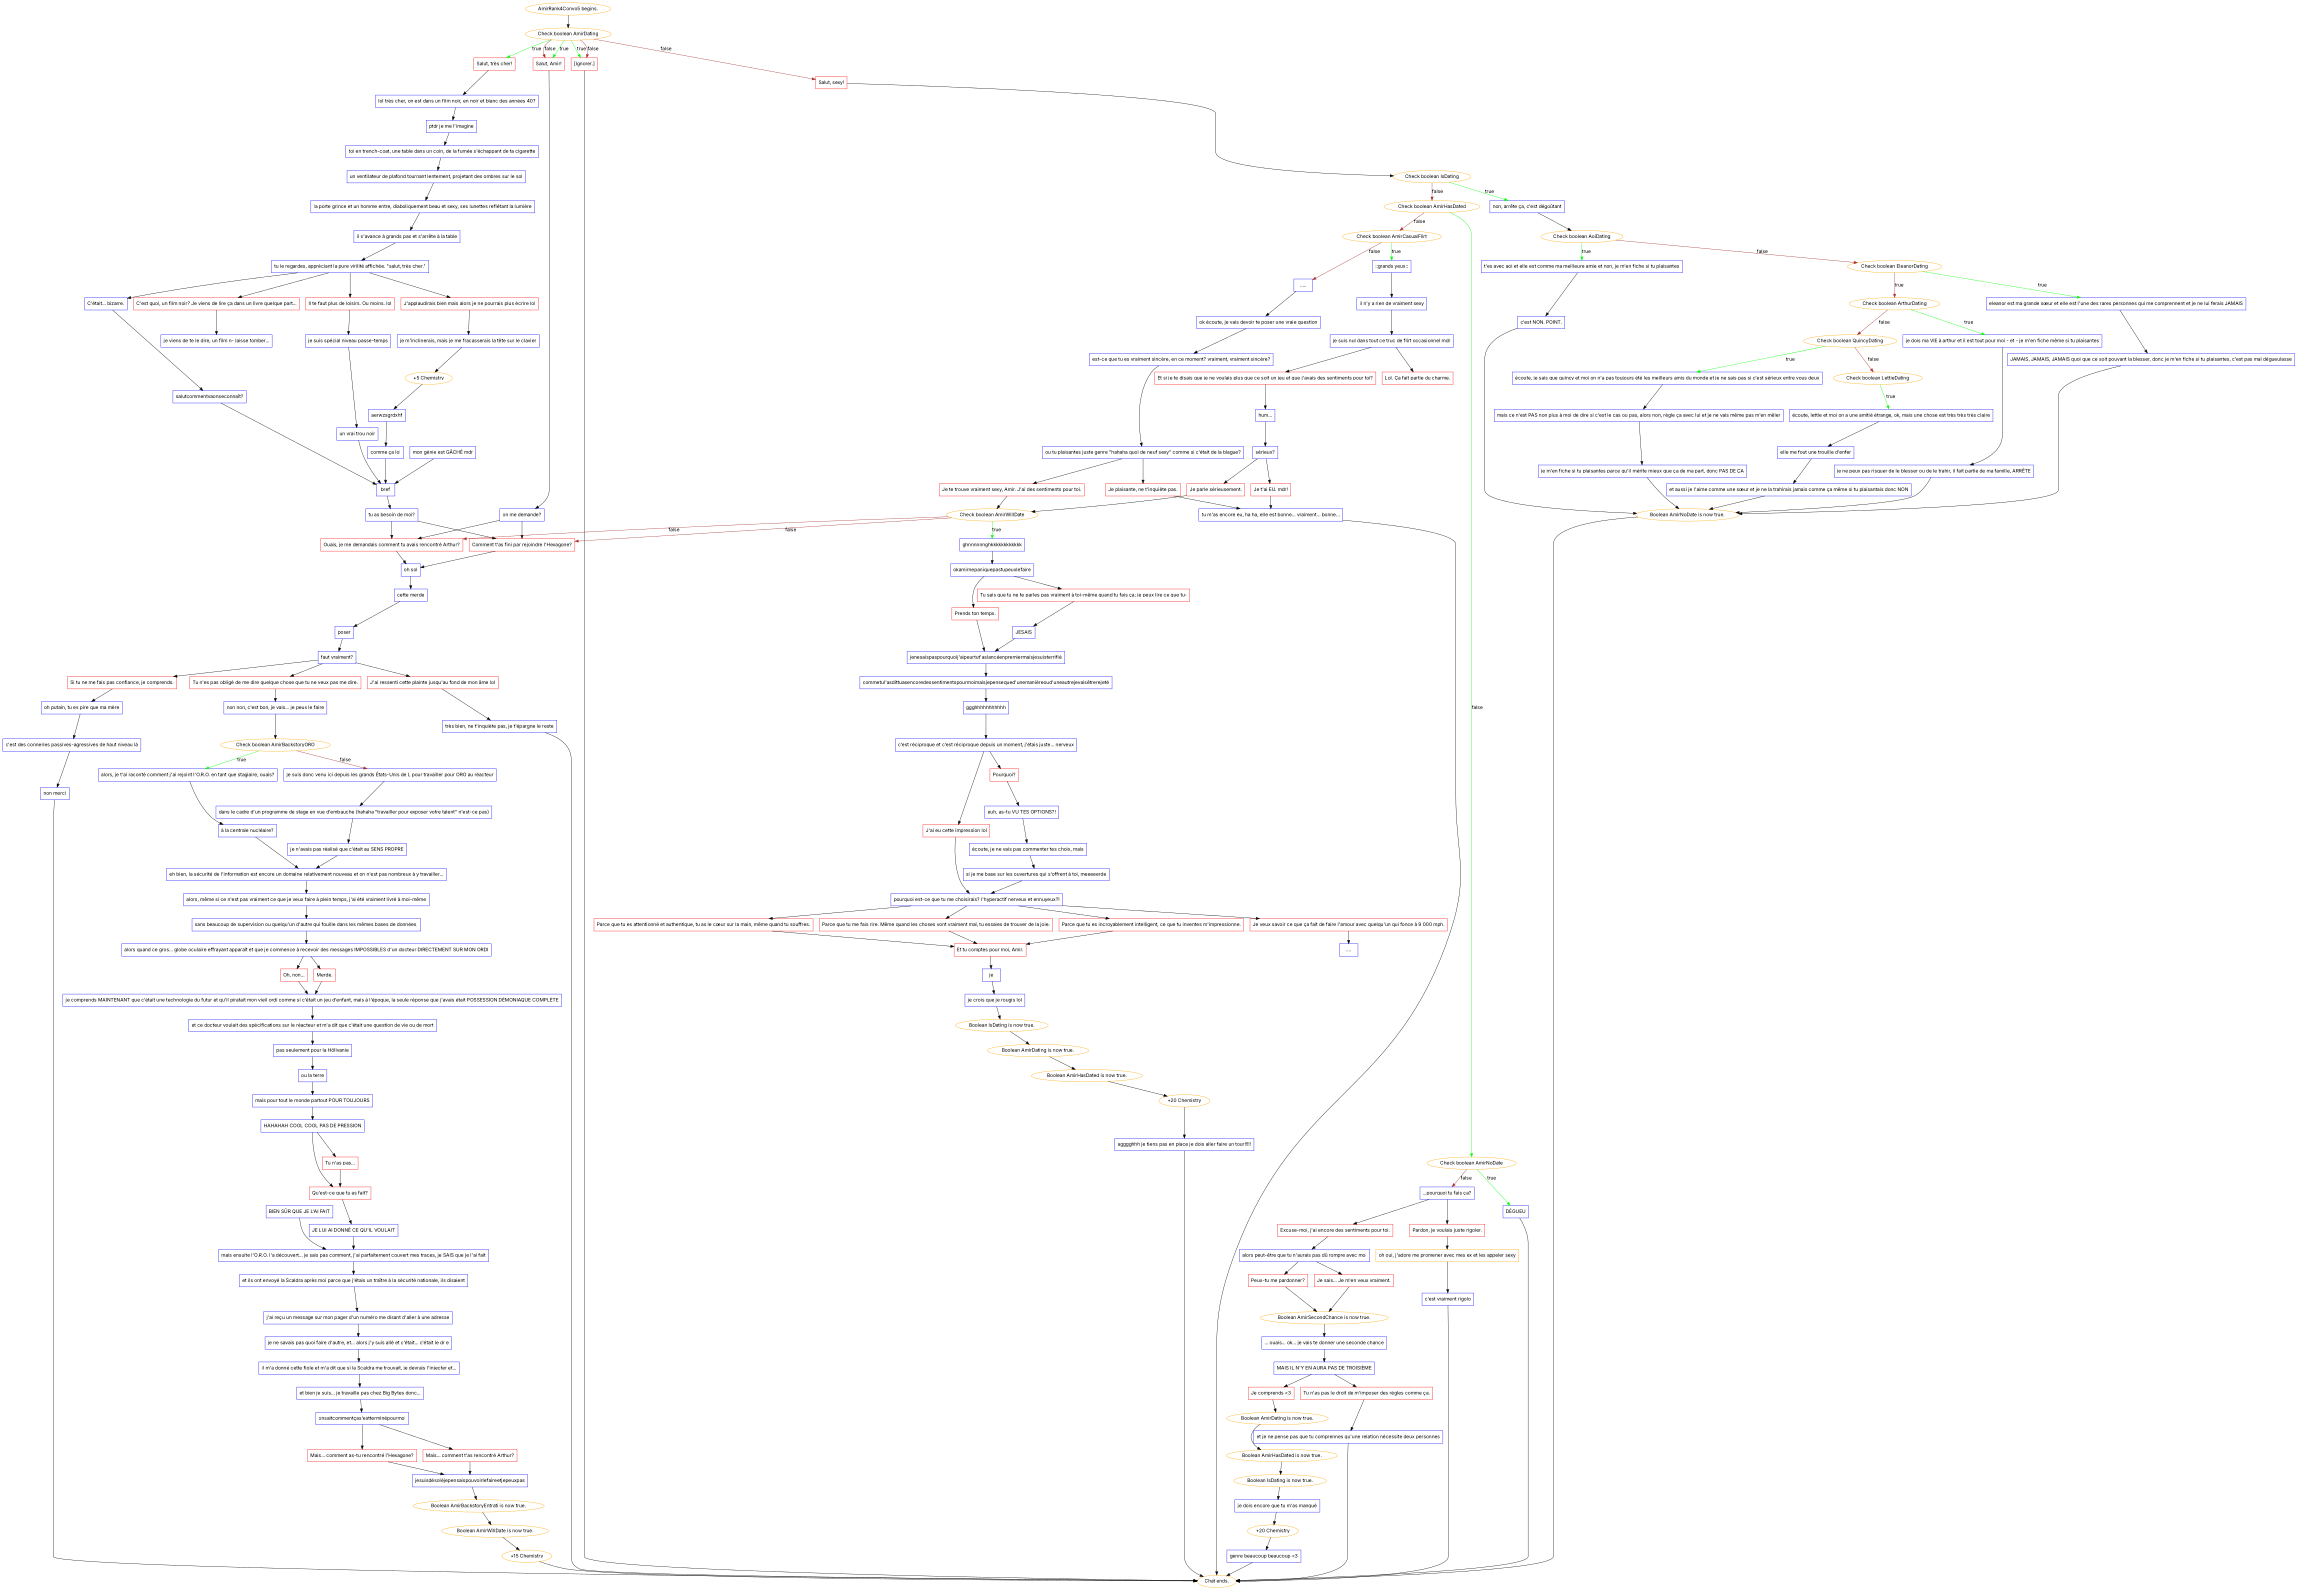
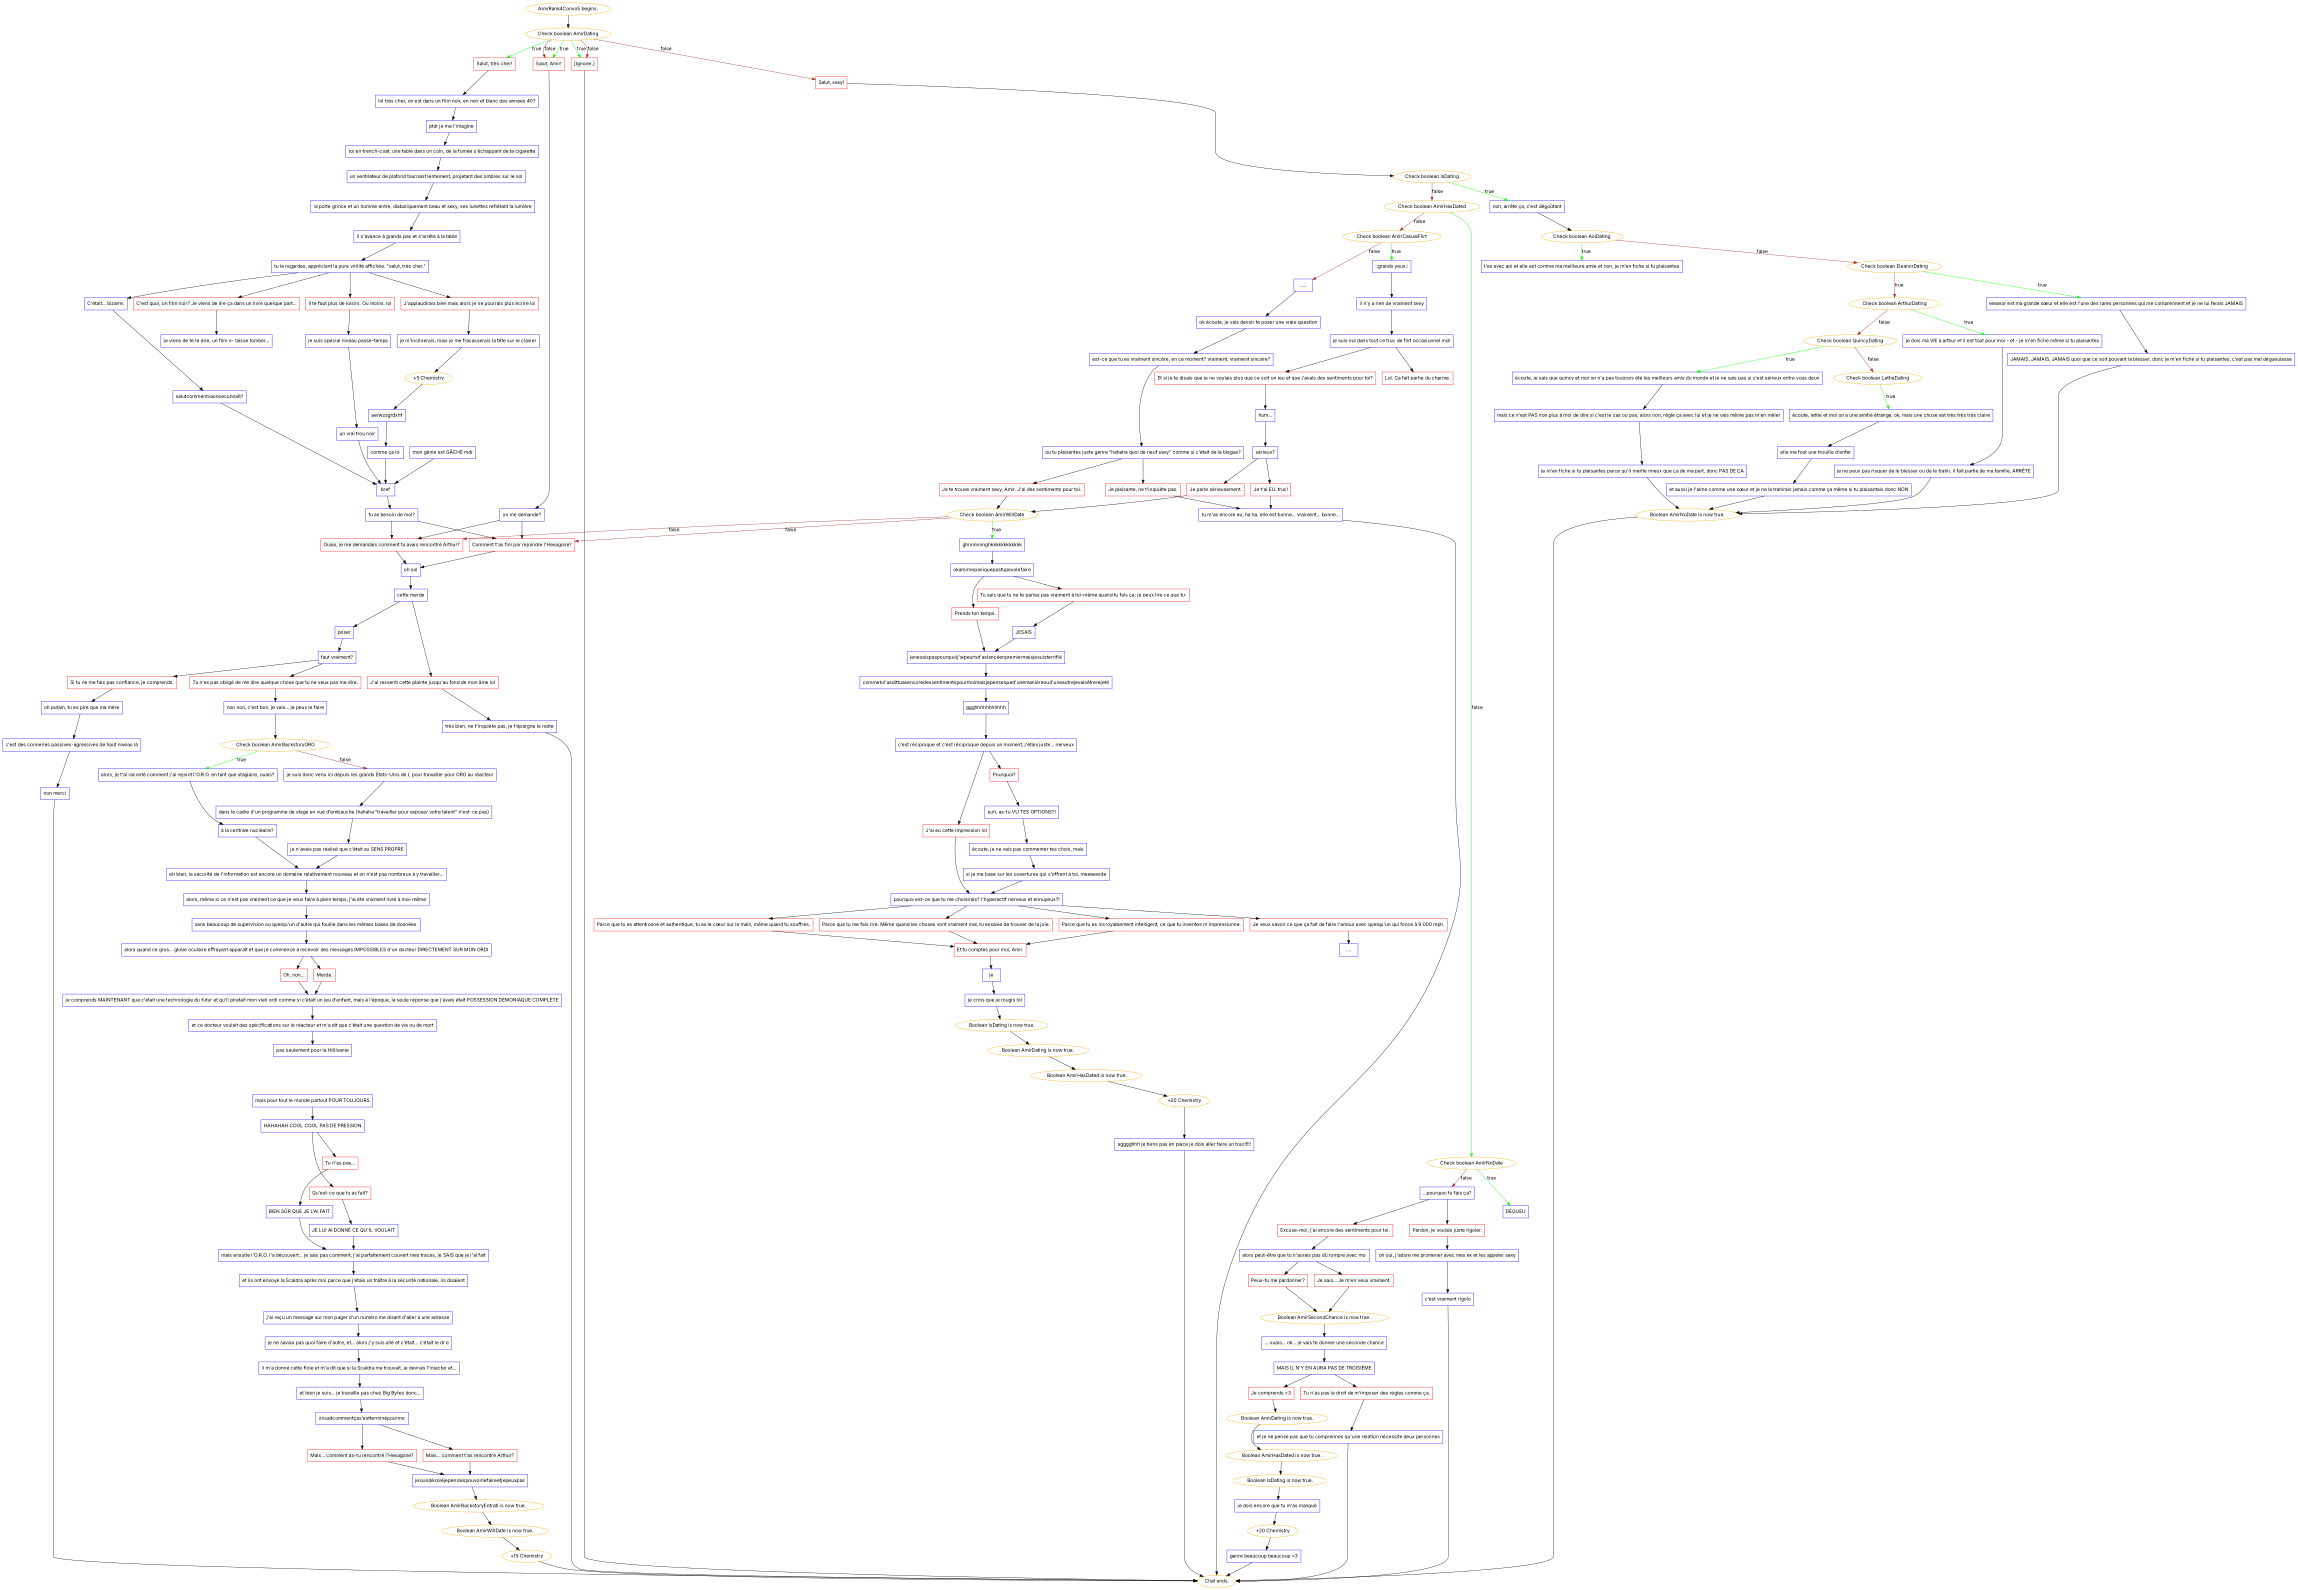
node "c'est NON. POINT.": removed
node "Je t'ai EU. mdr!": label "Je t'ai EU. mdr!" -> "Je t'ai EU. truc!"
edge "faut vraiment?" -> "J'ai ressenti cette plainte jusqu'au fond de mon âme lol": now "cette merde" -> "J'ai ressenti cette plainte jusqu'au fond de mon âme lol"
node "ou la terre": removed
edge "Tu n'as pas..." -> "Qu'est-ce que tu as fait?": now "Tu n'as pas..." -> "BIEN SÛR QUE JE L'AI FAIT"
node "oh oui, j'adore me promener avec mes ex et les appeler sexy": color orange -> blue
edge "DÉGUEU" -> "Chat ends.": removed
